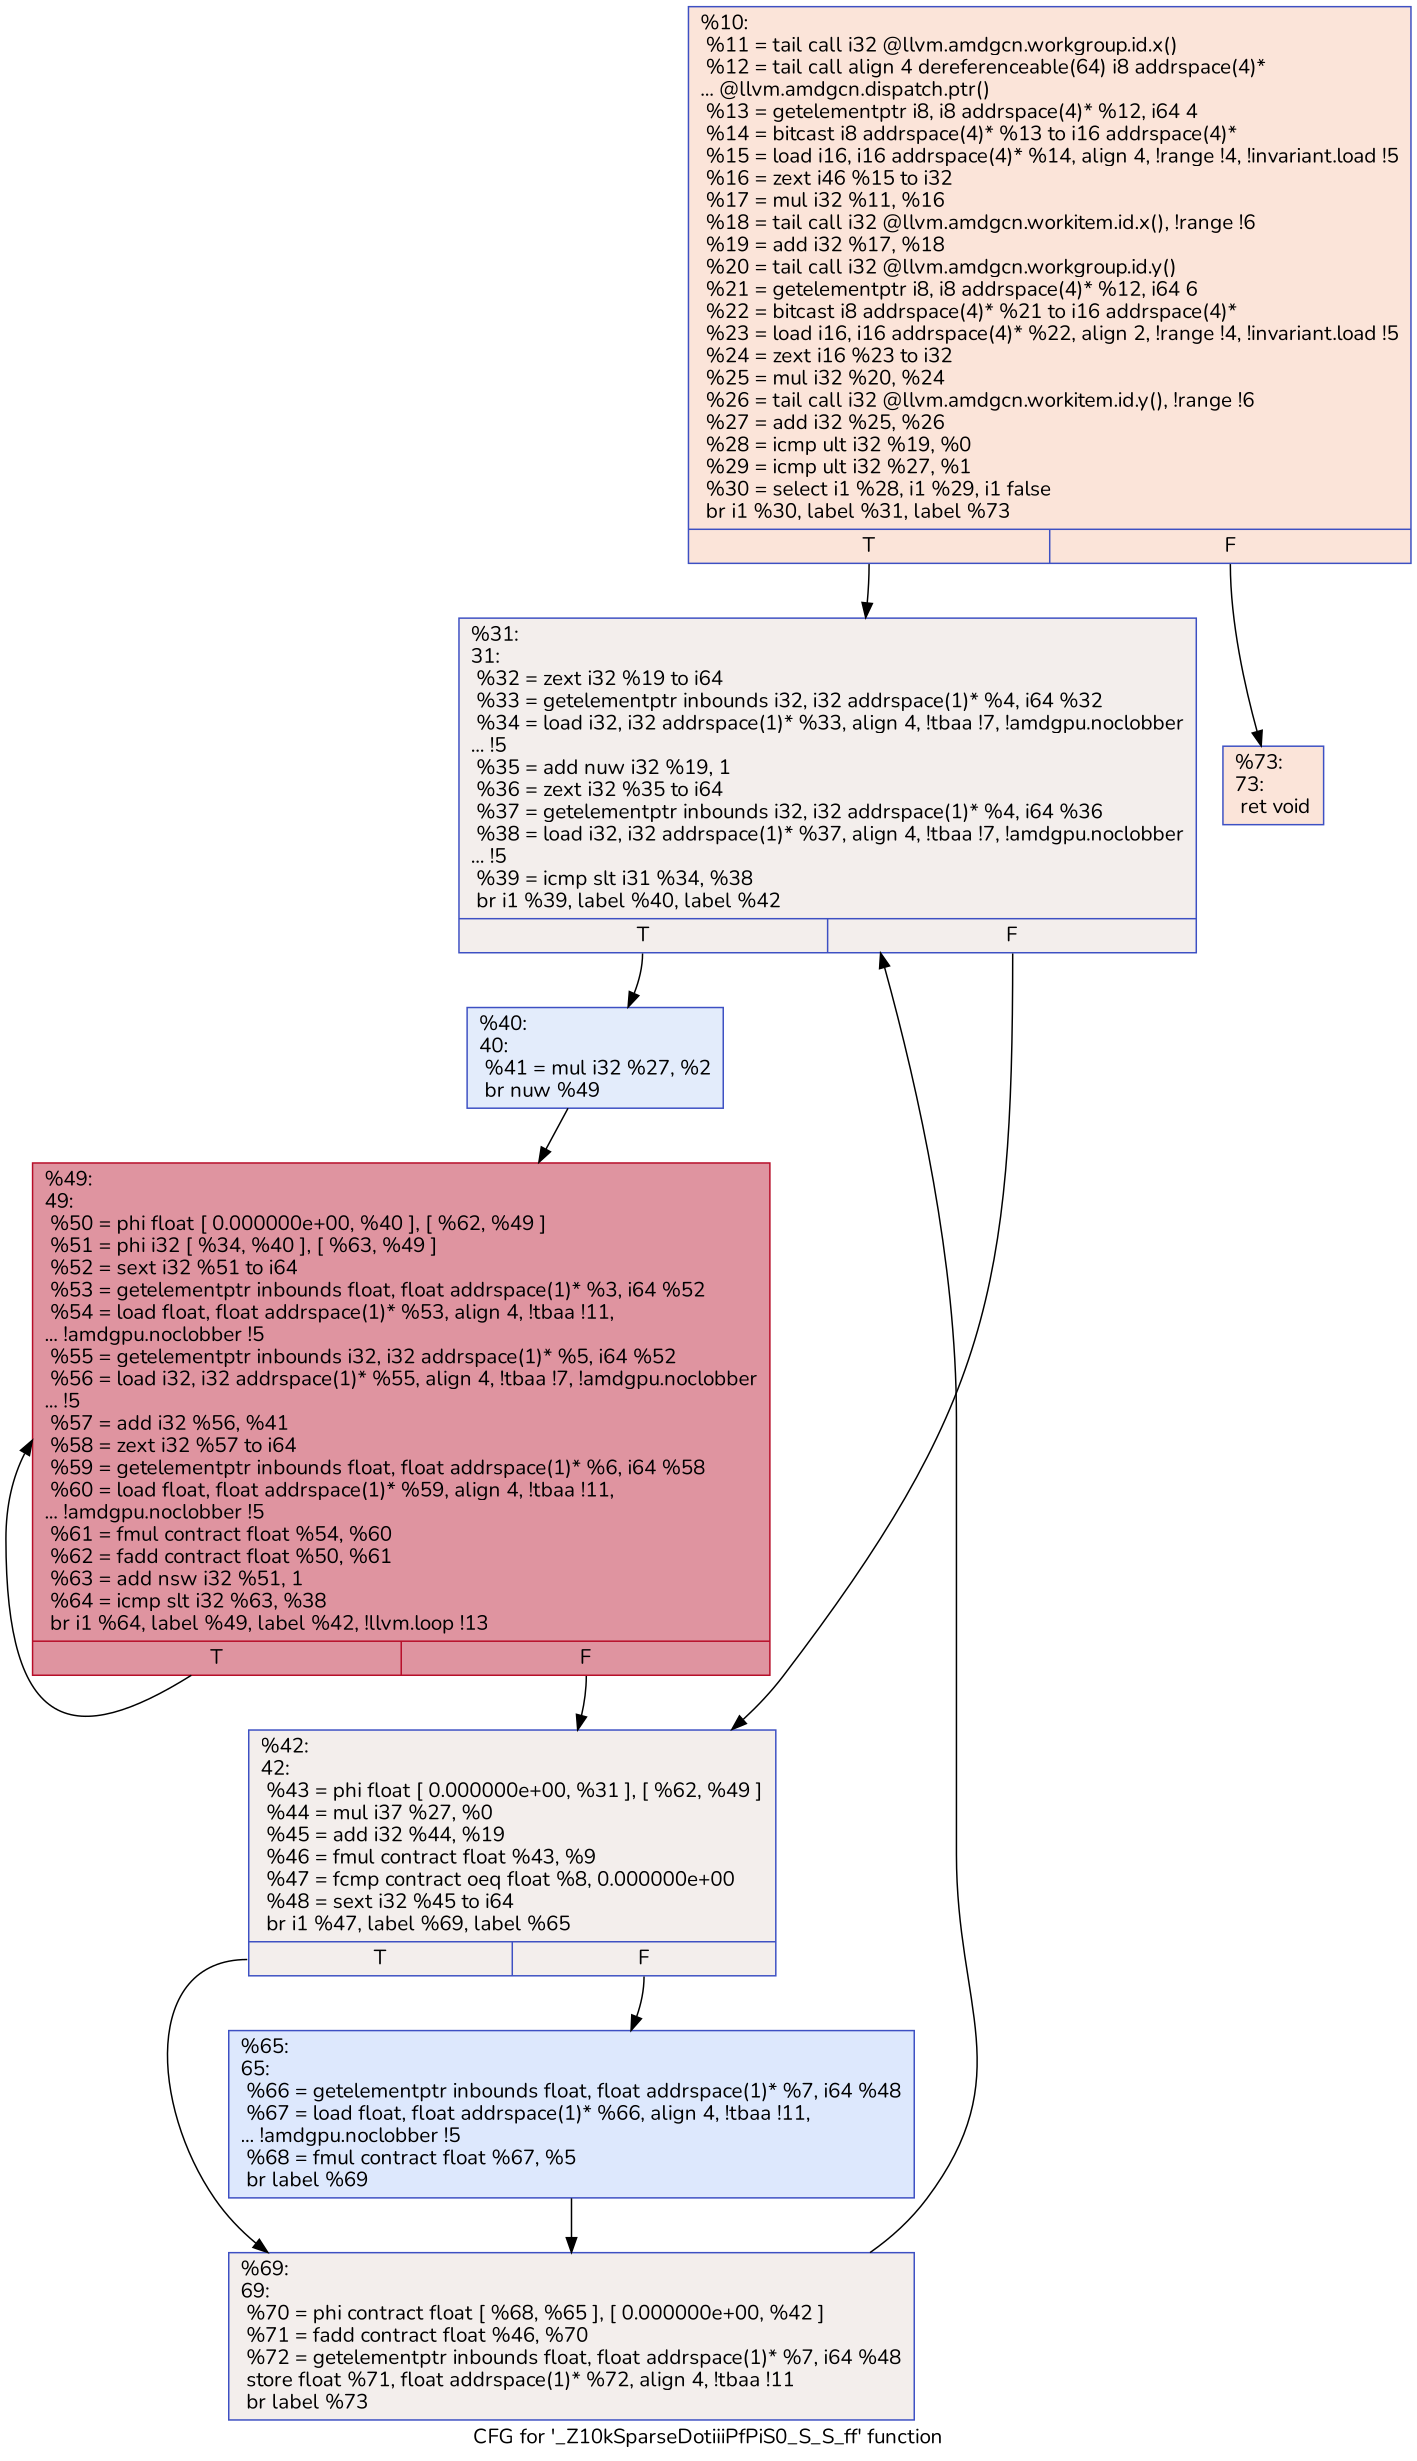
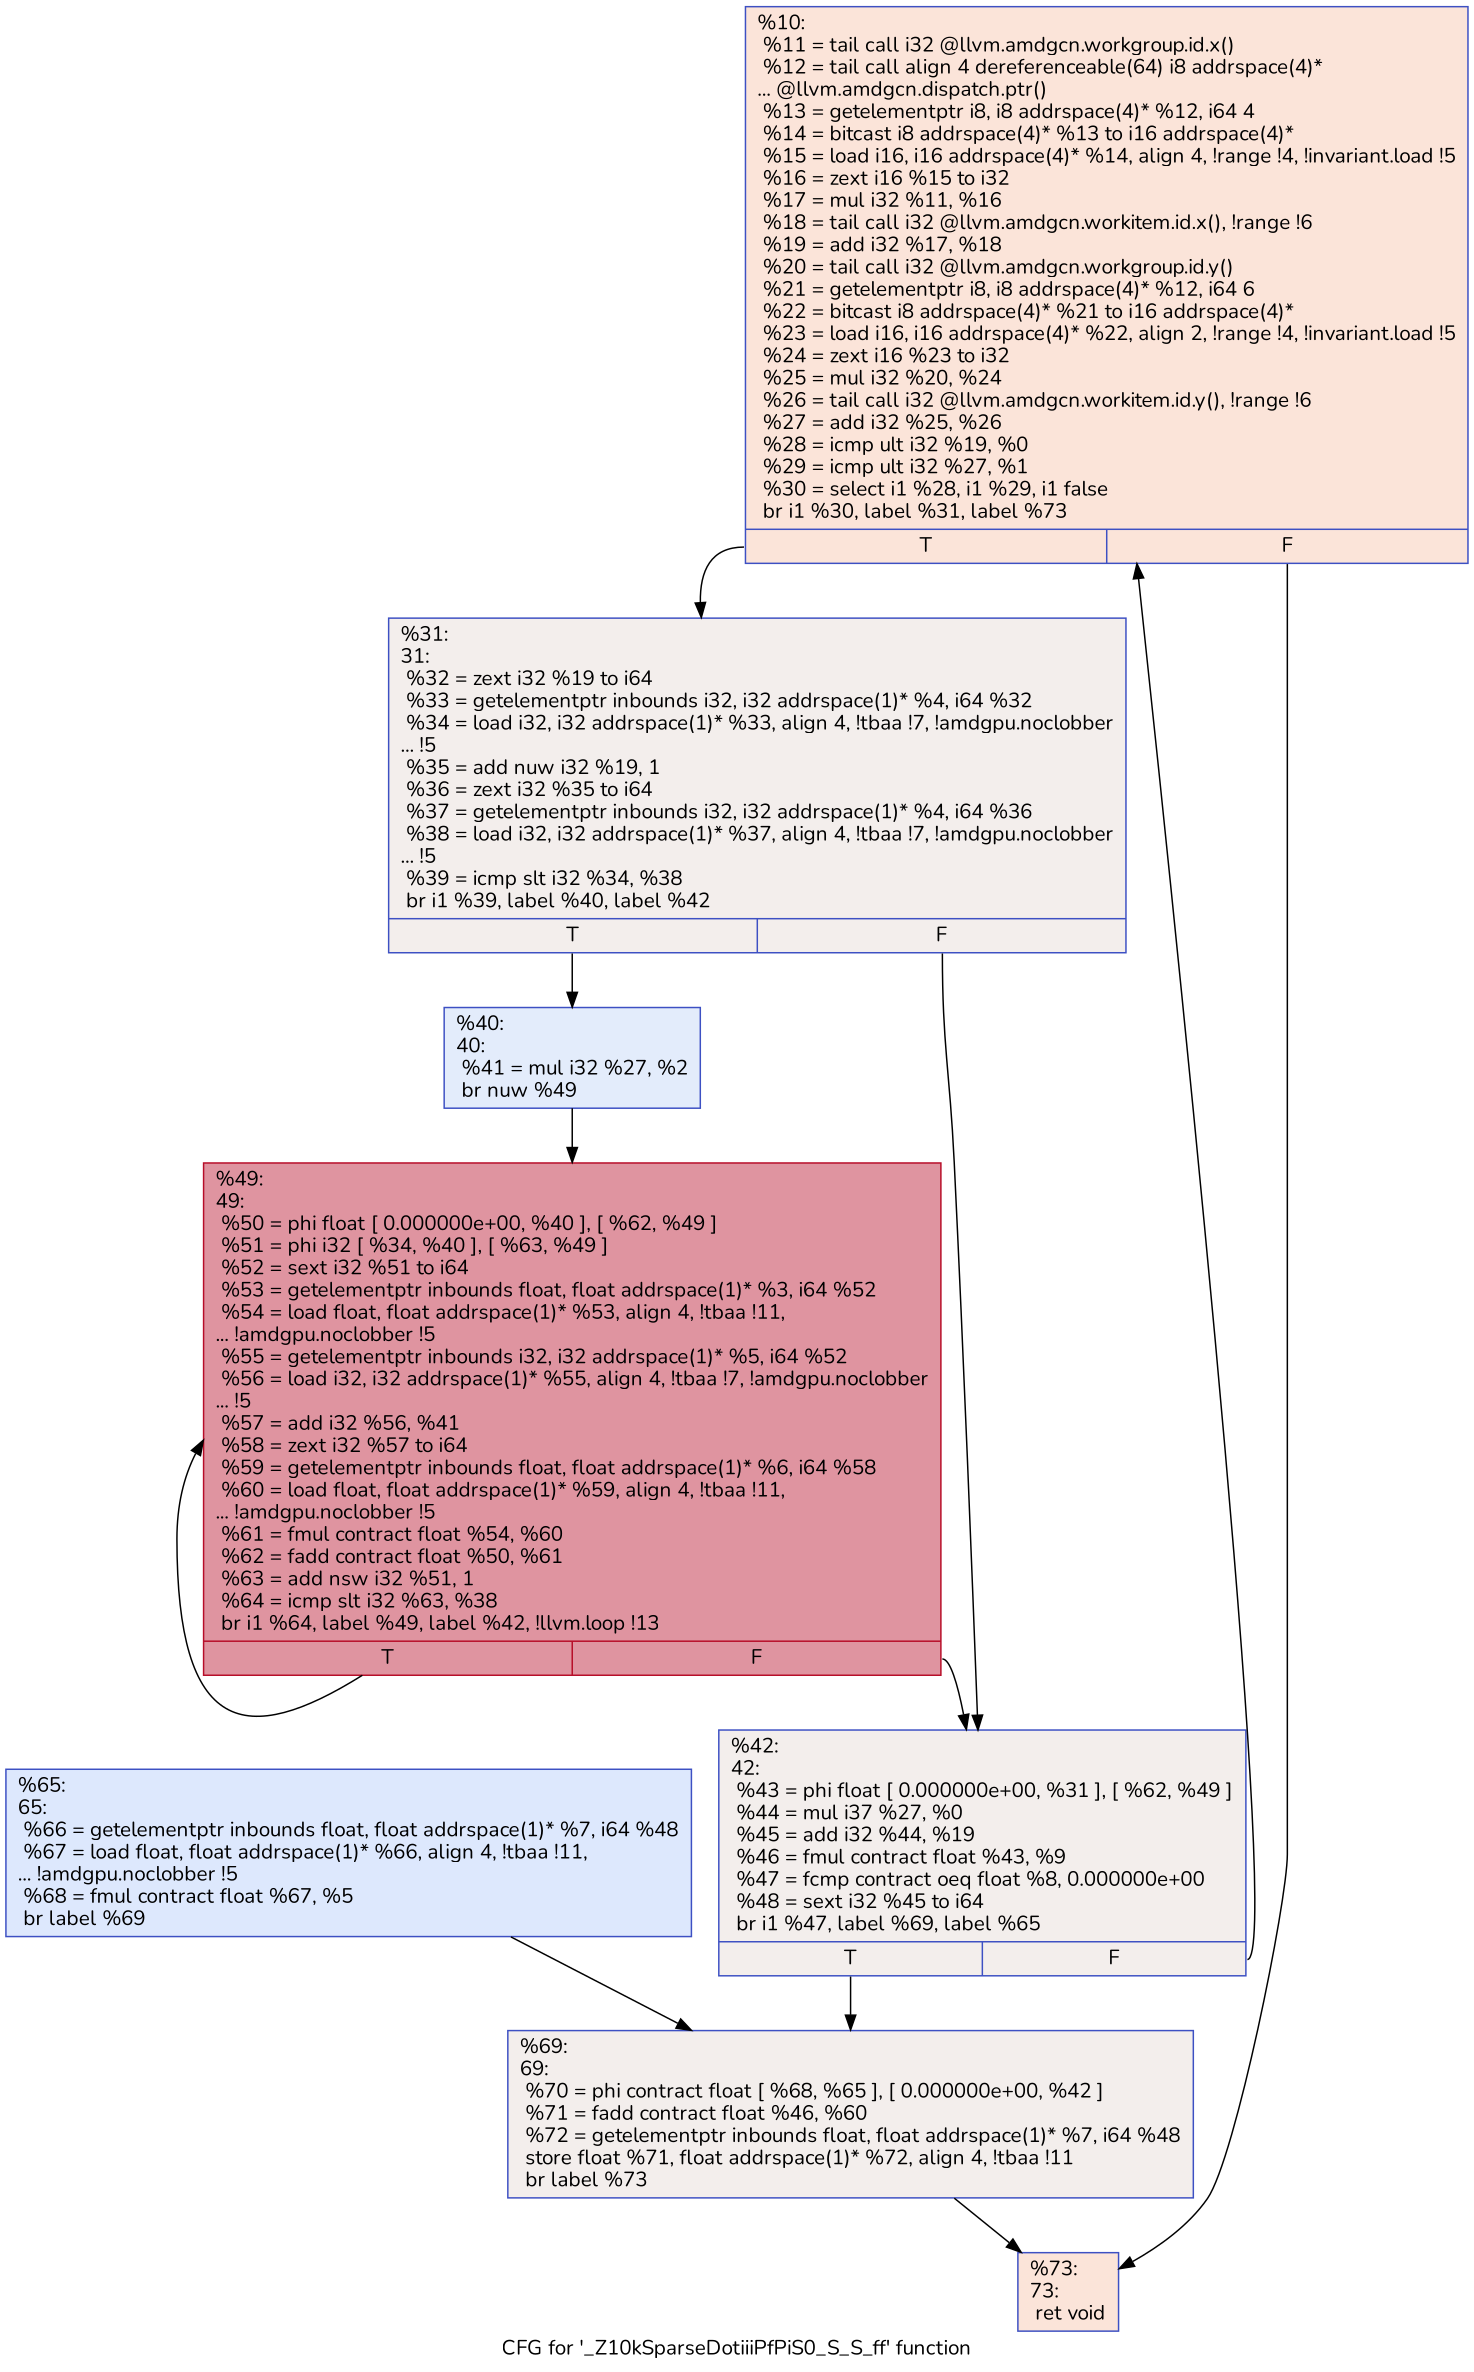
node "%10:": text "%16 = zext i46 %15 to i32" -> "%16 = zext i16 %15 to i32"
node "%31:": text "%39 = icmp slt i31 %34, %38" -> "%39 = icmp slt i32 %34, %38"
edge "%69:" -> "%31:": now "%69:" -> "%73:"
edge "%42:" -> "%65:": now "%42:" -> "%10:"
node "%69:": text "%71 = fadd contract float %46, %70" -> "%71 = fadd contract float %46, %60"
